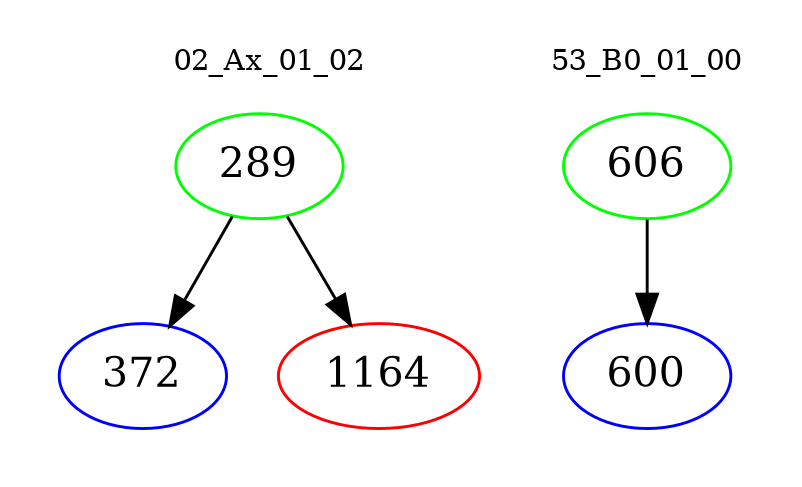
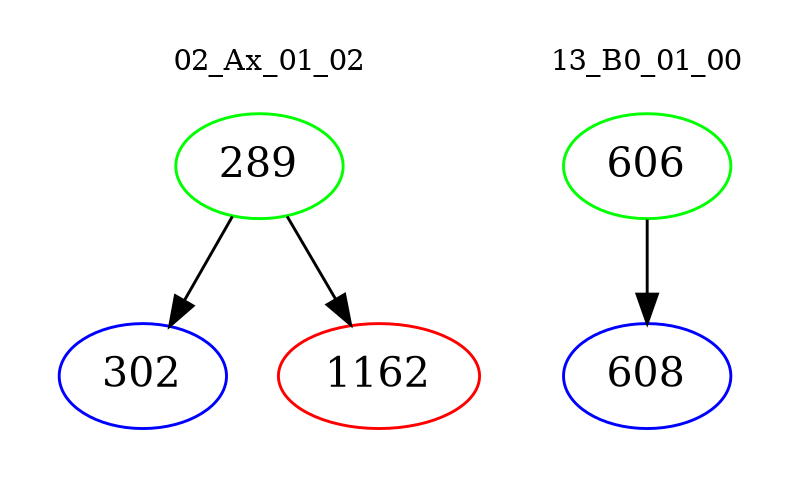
cluster "53_B0_01_00": label "53_B0_01_00" -> "13_B0_01_00"
node "372": label "372" -> "302"
node "1164": label "1164" -> "1162"
node "600": label "600" -> "608"
